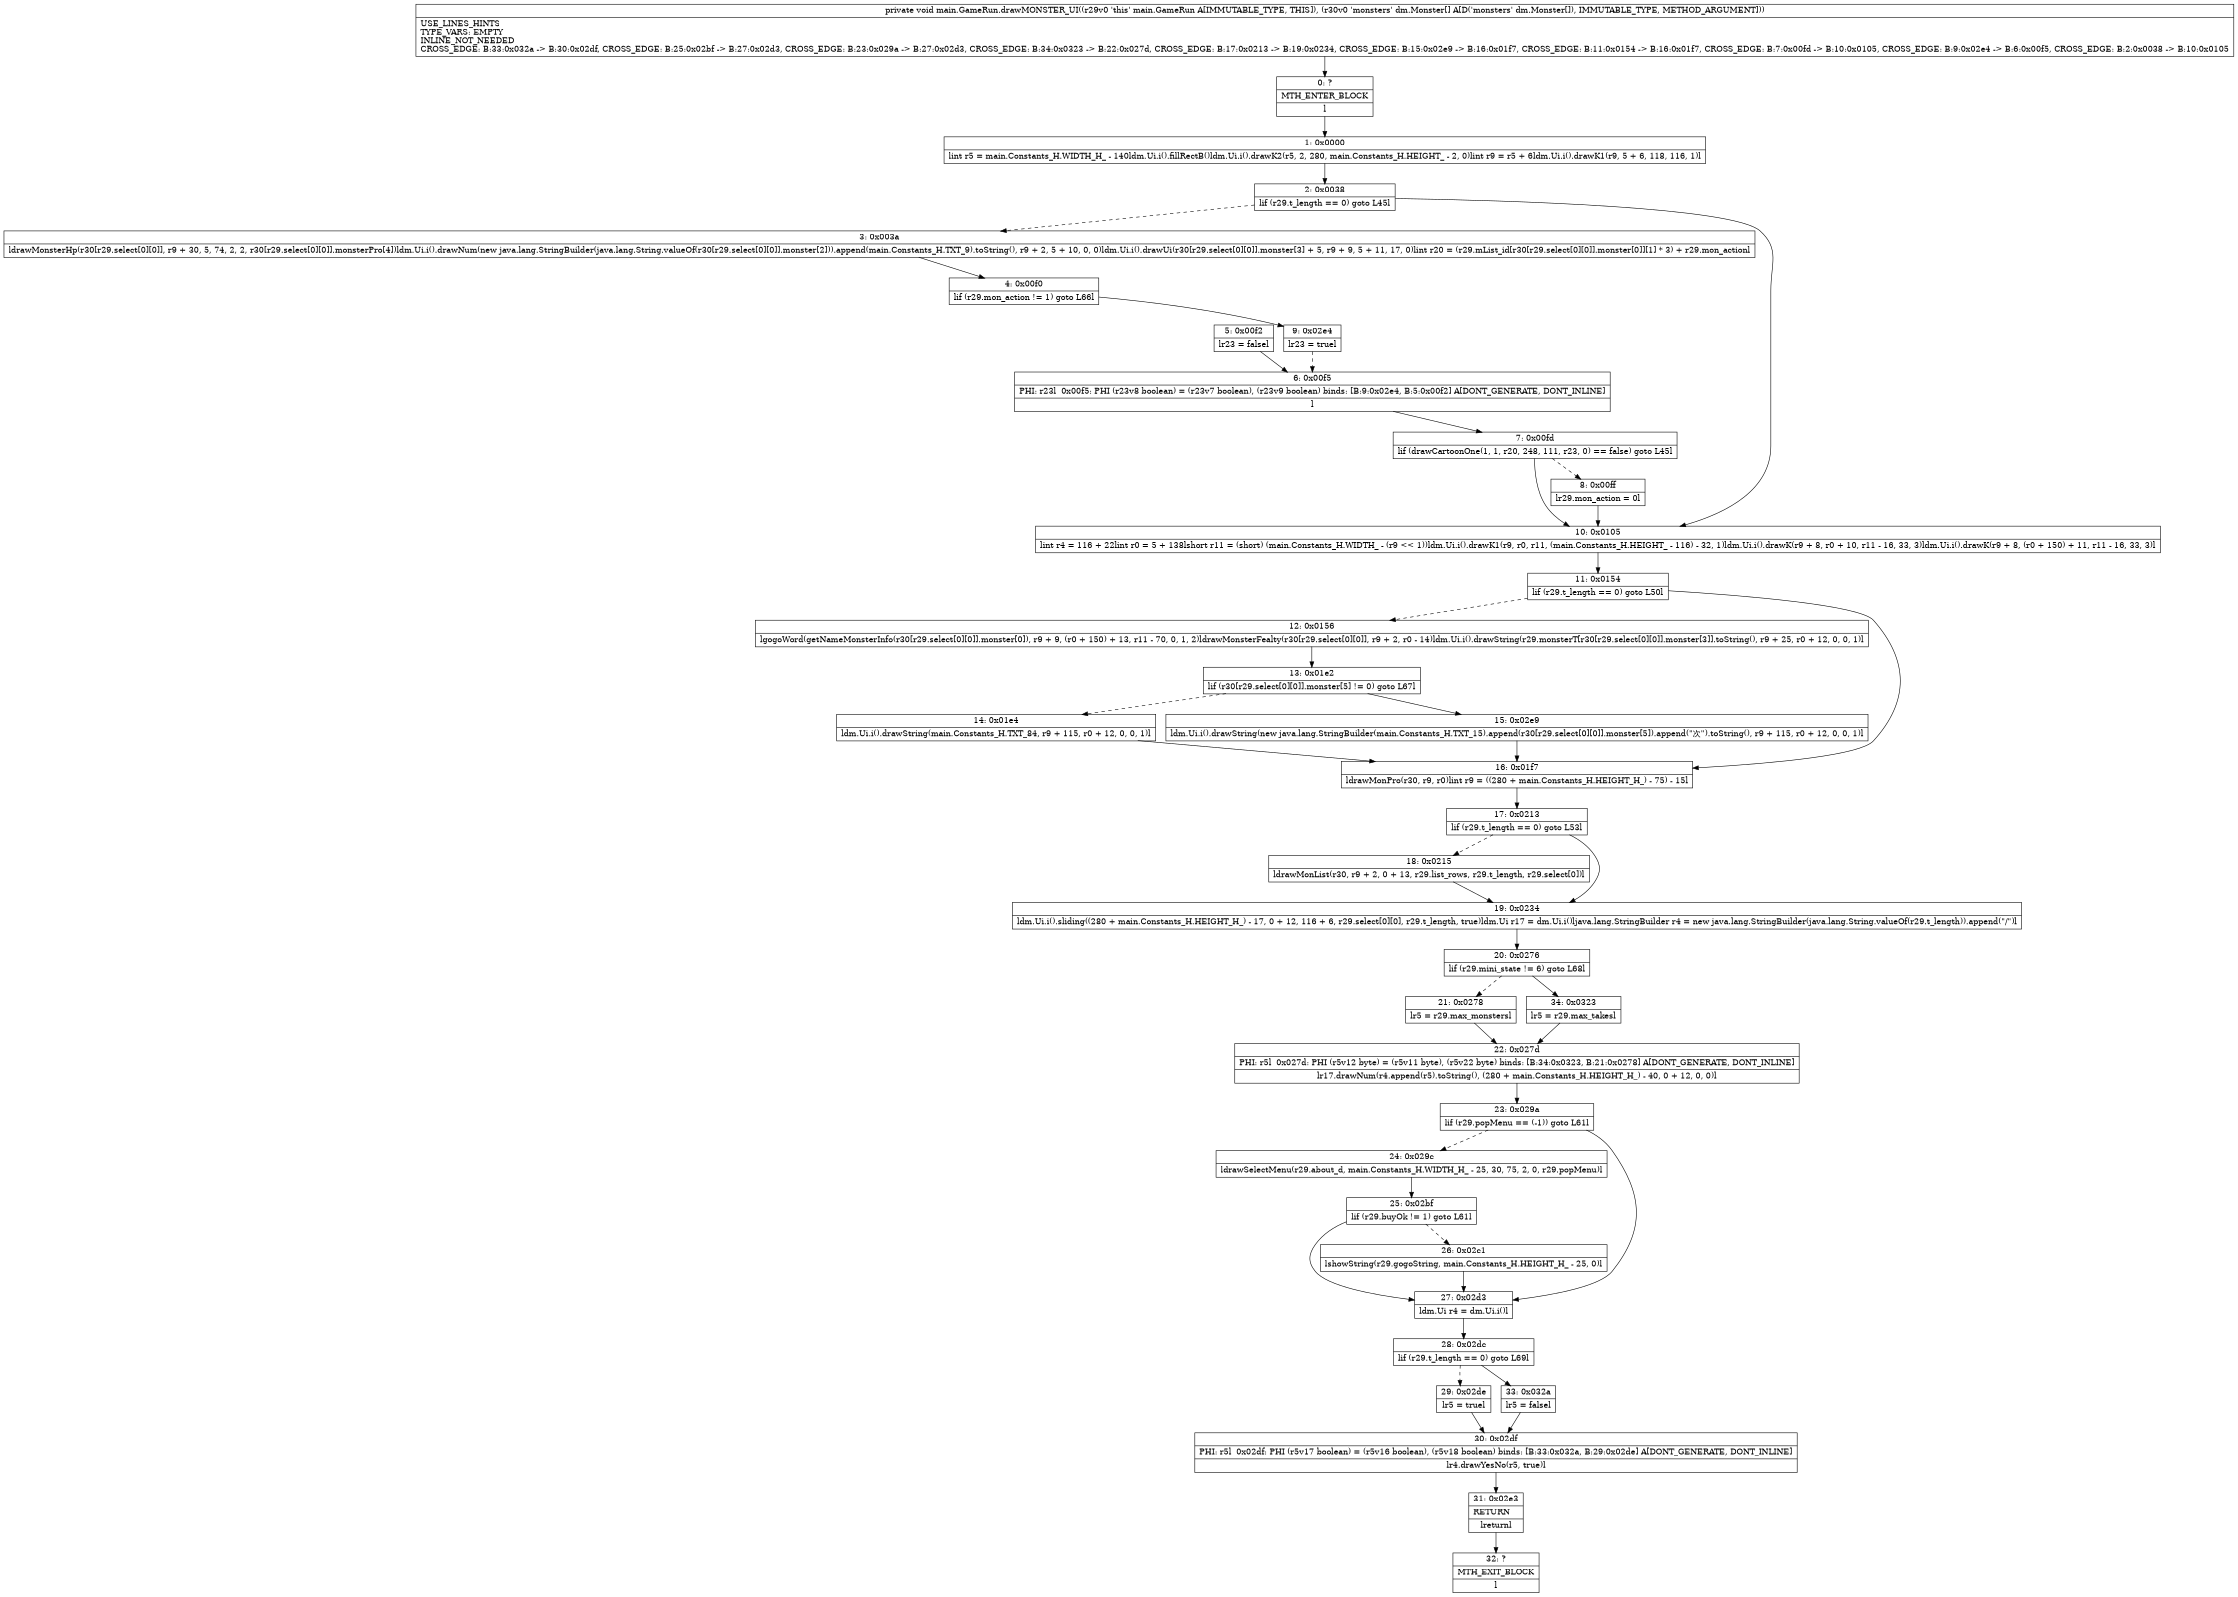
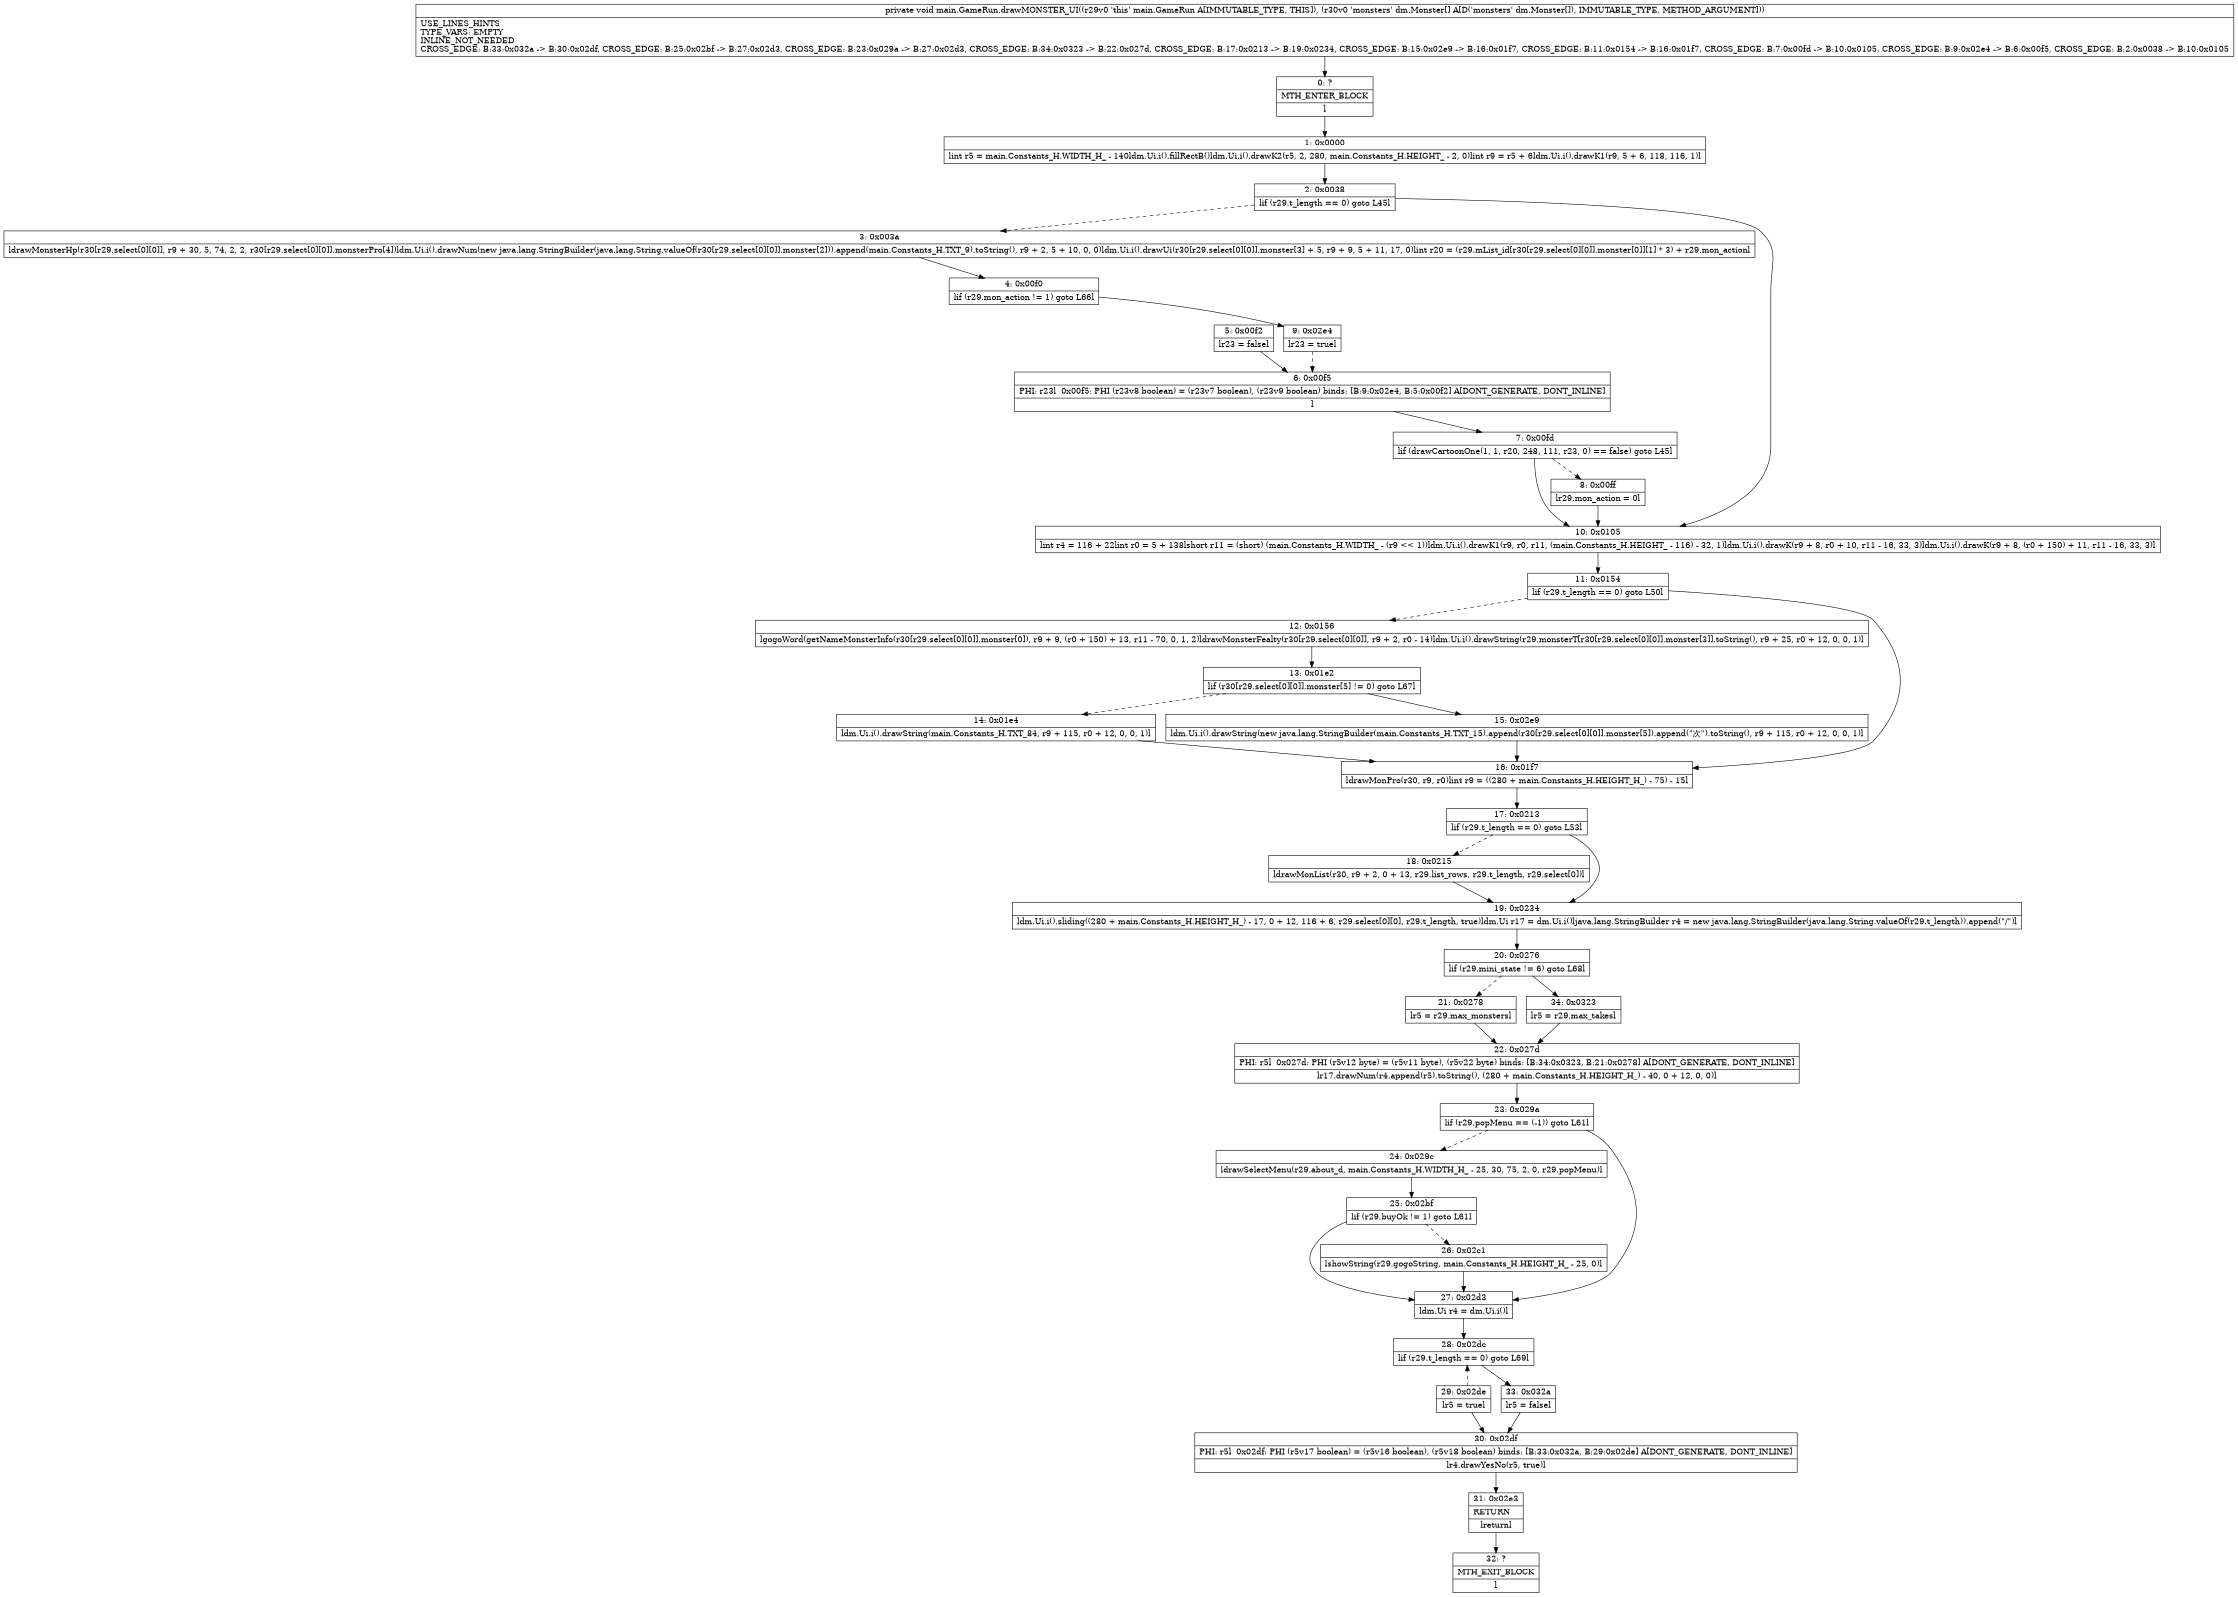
edge "28: 0x02dc" -> "29: 0x02de": reversed
